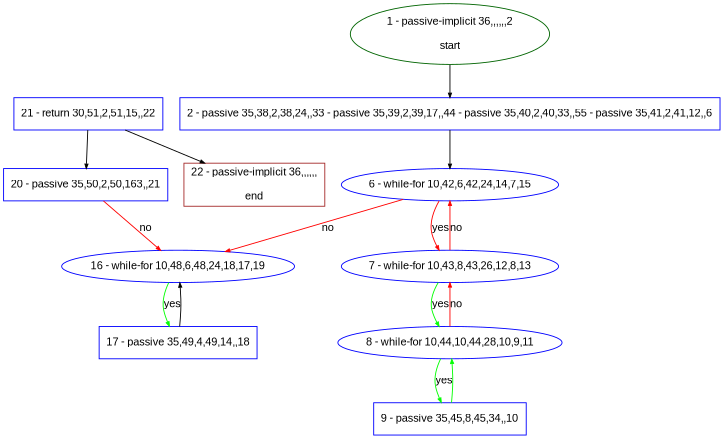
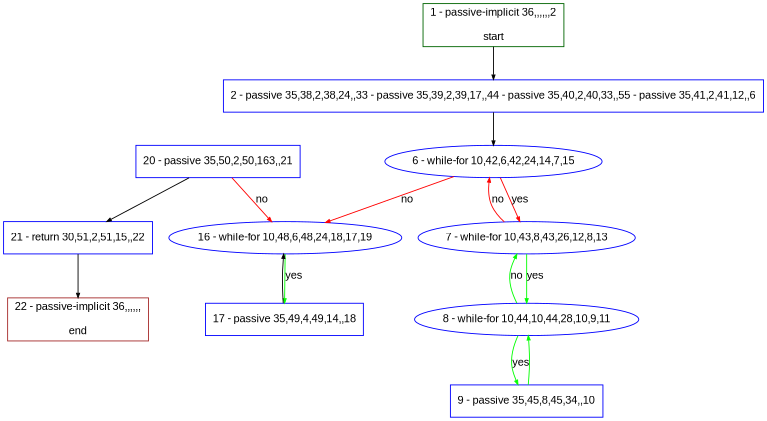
node "1 - passive-implicit 36,,,,,,2 start": shape ellipse -> box
edge "21 - return 30,51,2,51,15,,22" -> "20 - passive 35,50,2,50,163,,21": reversed
edge "8 - while-for 10,44,10,44,28,10,9,11" -> "7 - while-for 10,43,8,43,26,12,8,13": color #ff0000 -> #00ff00
